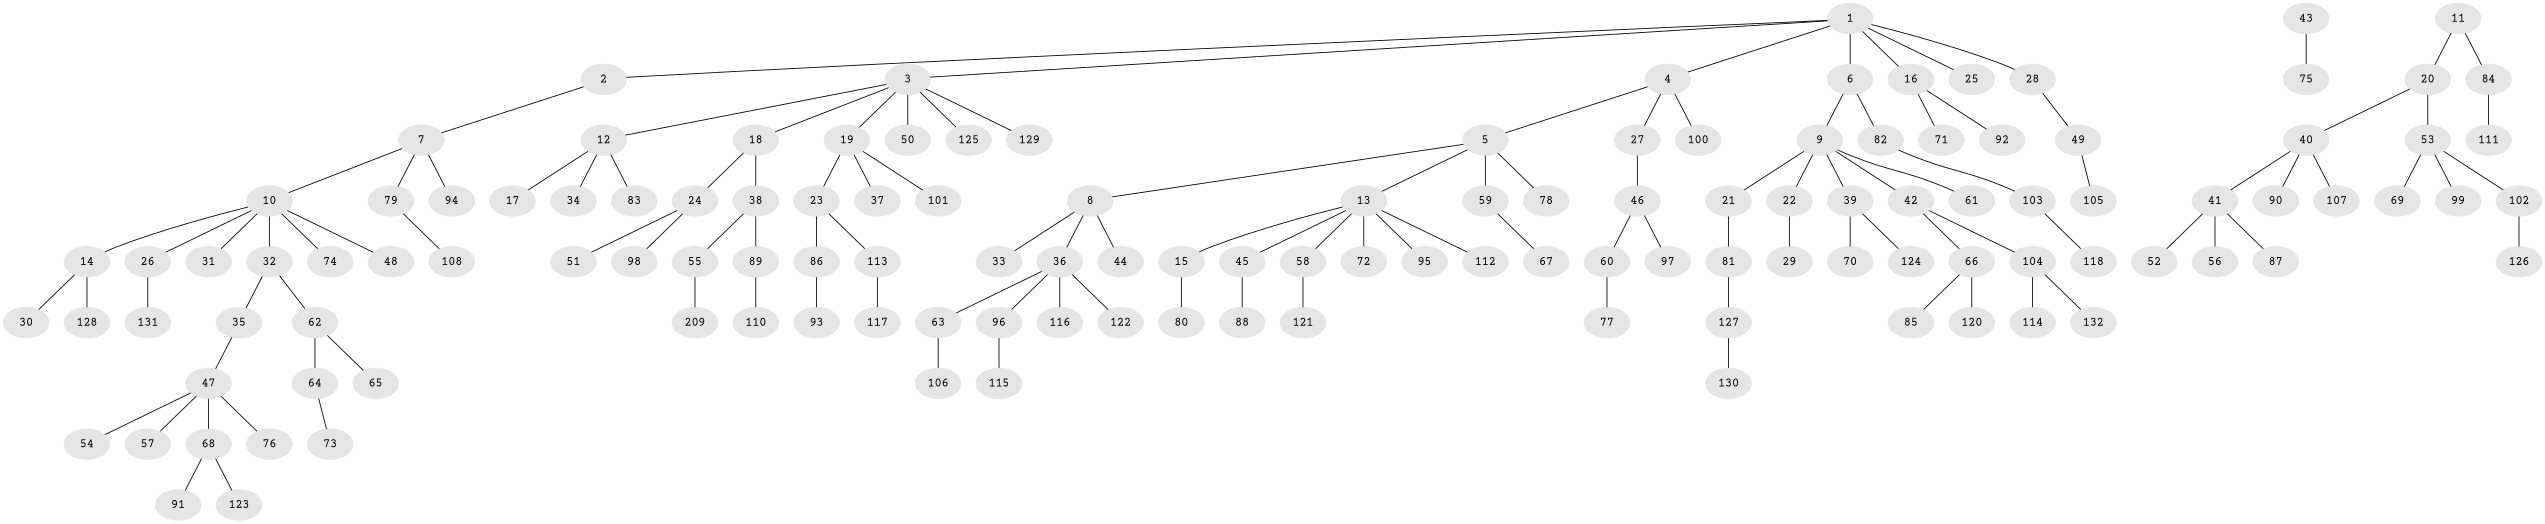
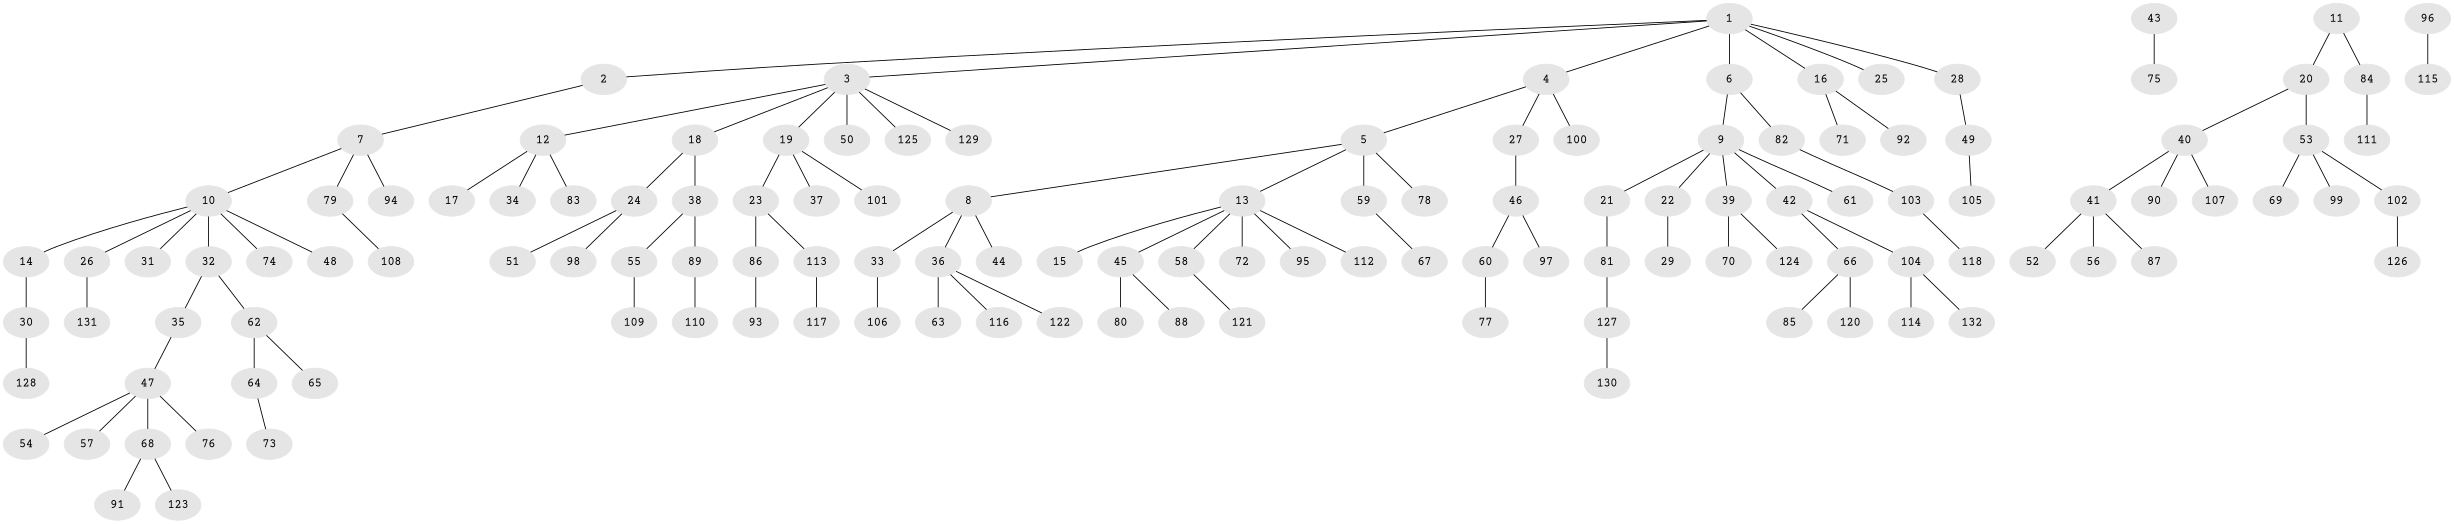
edge "14" -- "128": now "30" -- "128"
edge "36" -- "96": removed
edge "15" -- "80": now "45" -- "80"
node "209": label "209" -> "109"
edge "63" -- "106": now "33" -- "106"
